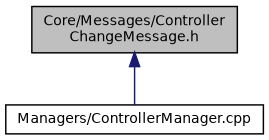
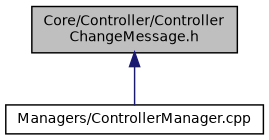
node "Core/Messages/Controller ChangeMessage.h": label "Core/Messages/Controller ChangeMessage.h" -> "Core/Controller/Controller ChangeMessage.h"
